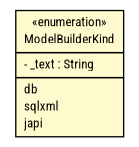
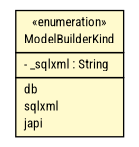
node "ModelBuilderKind": text "- _text : String" -> "- _sqlxml : String"
